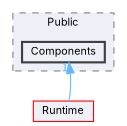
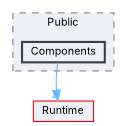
edge "Runtime" -> "Components": reversed
